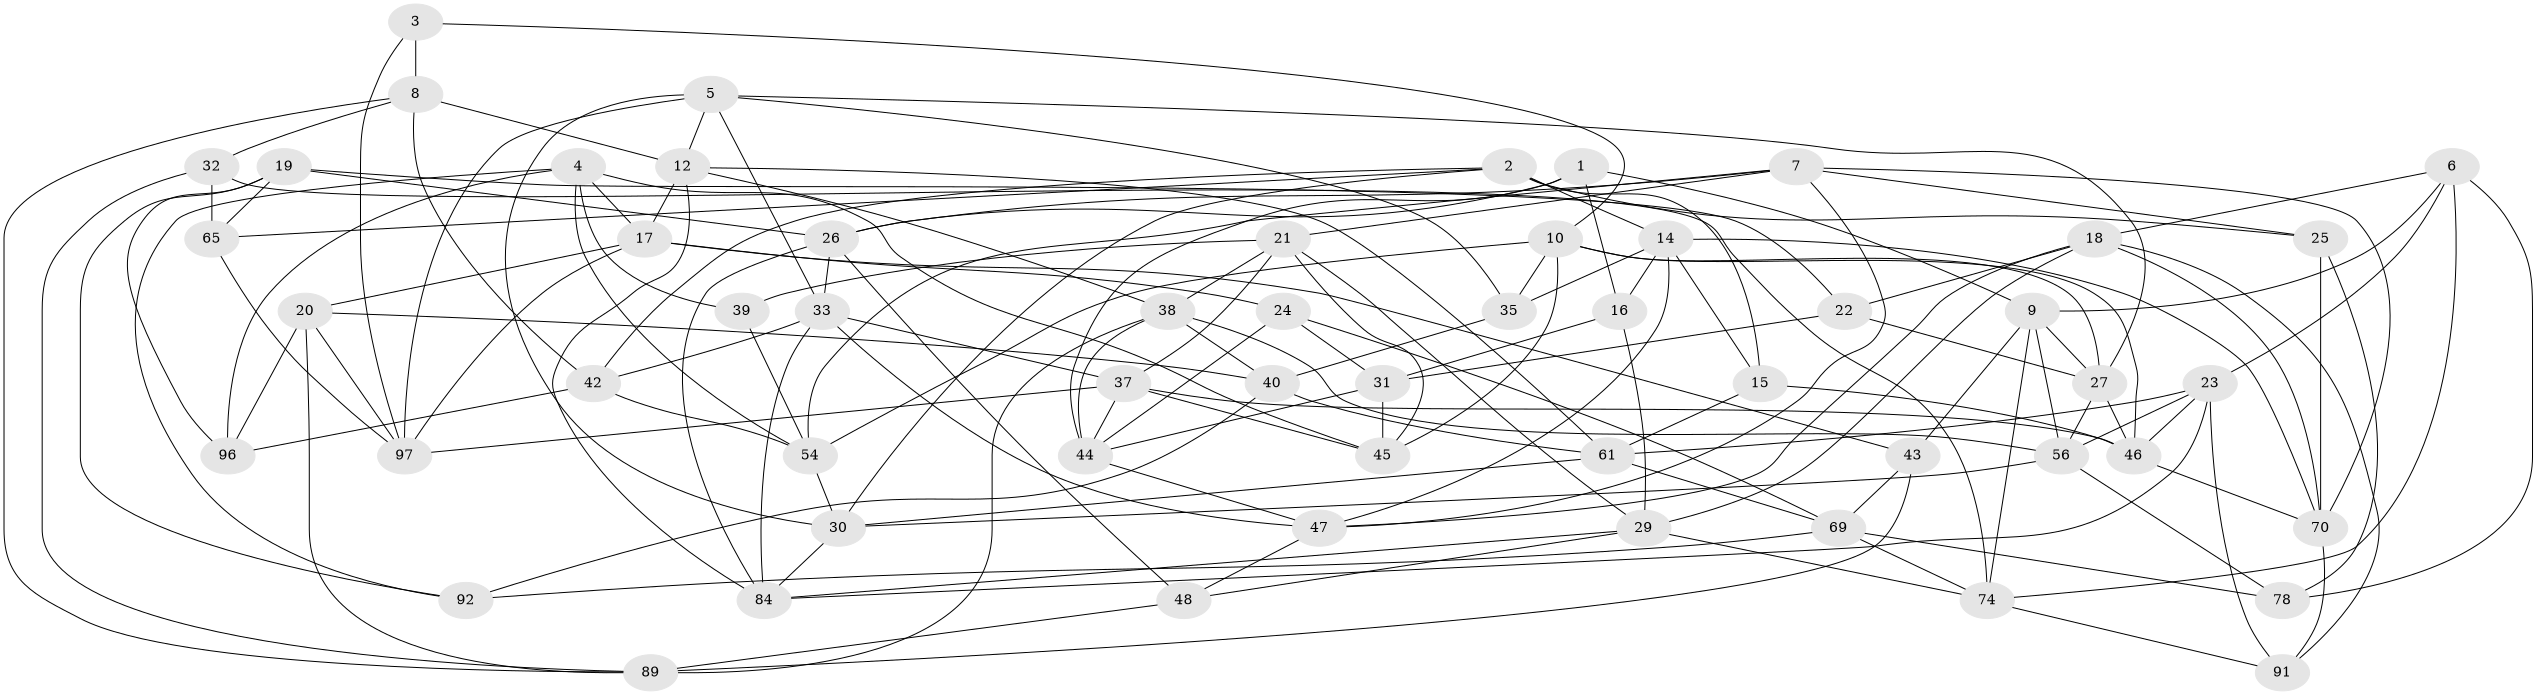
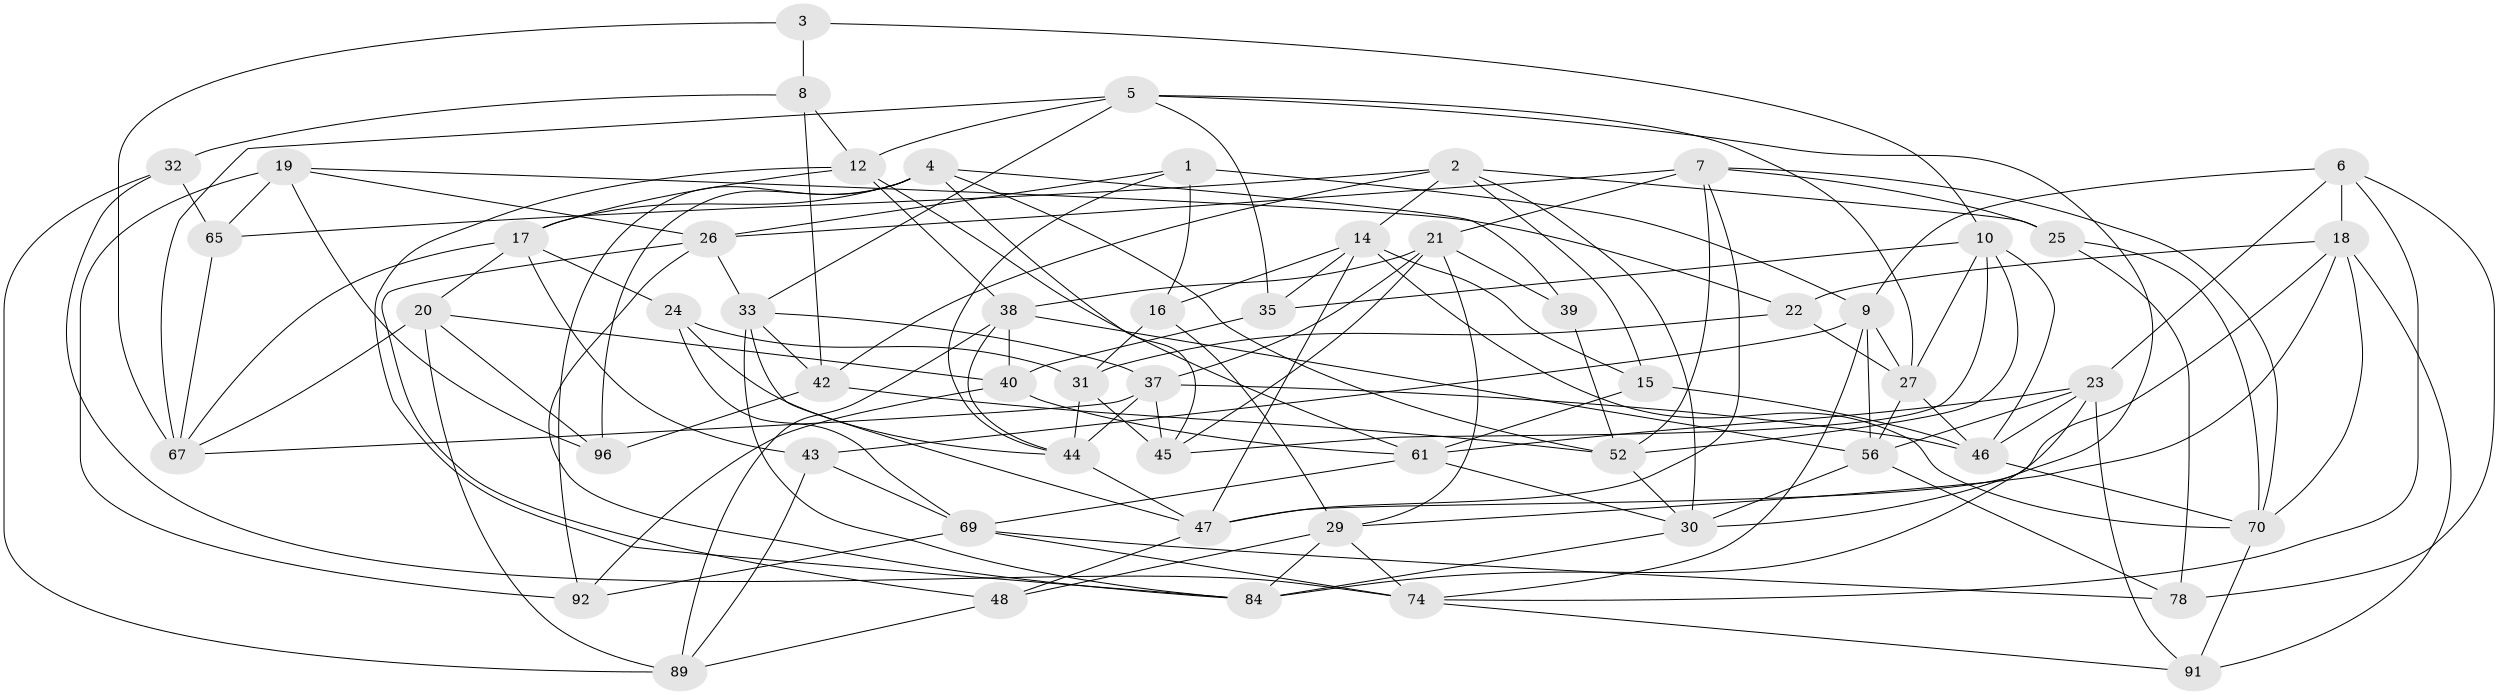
node "97": label "97" -> "67"
node "54": label "54" -> "52"
edge "8" -- "89": removed
